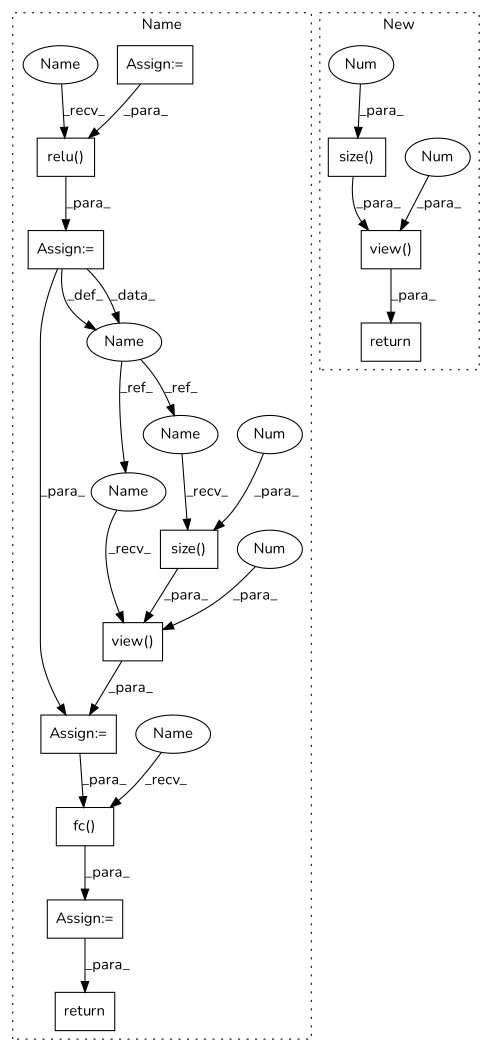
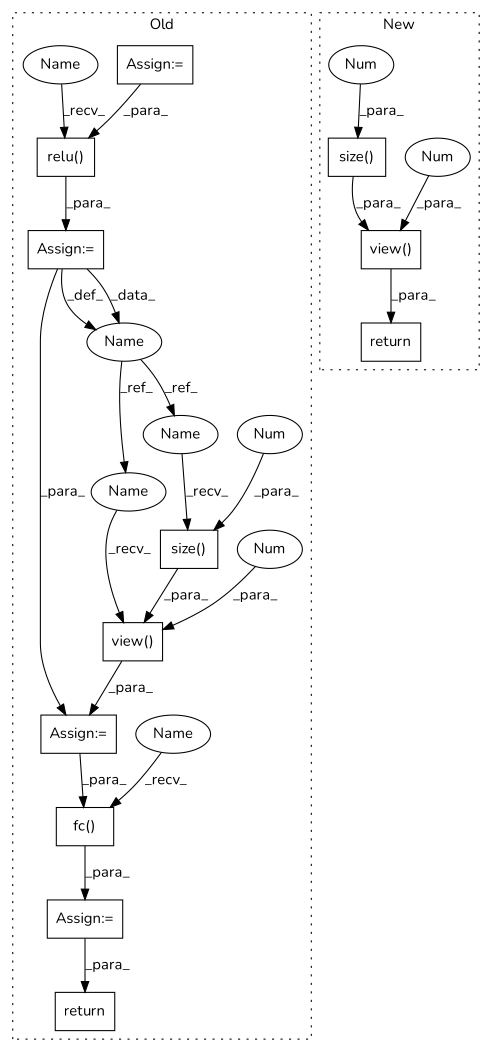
cluster "Name": label "Name" -> "Old"
